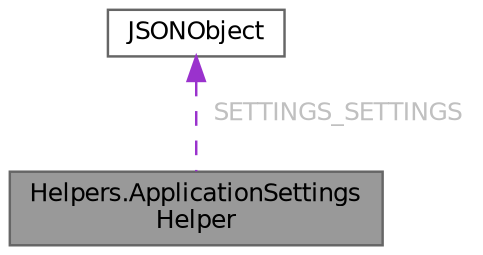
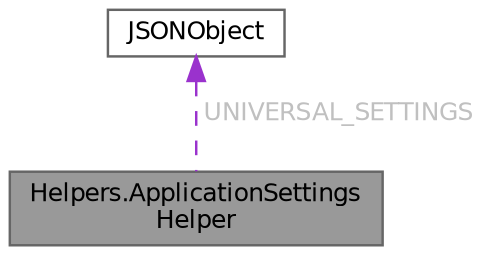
edge "Helpers.ApplicationSettings Helper" -> "JSONObject": label " SETTINGS_SETTINGS" -> " UNIVERSAL_SETTINGS"
